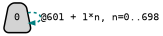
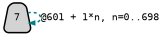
node "0": label "0" -> "7"
